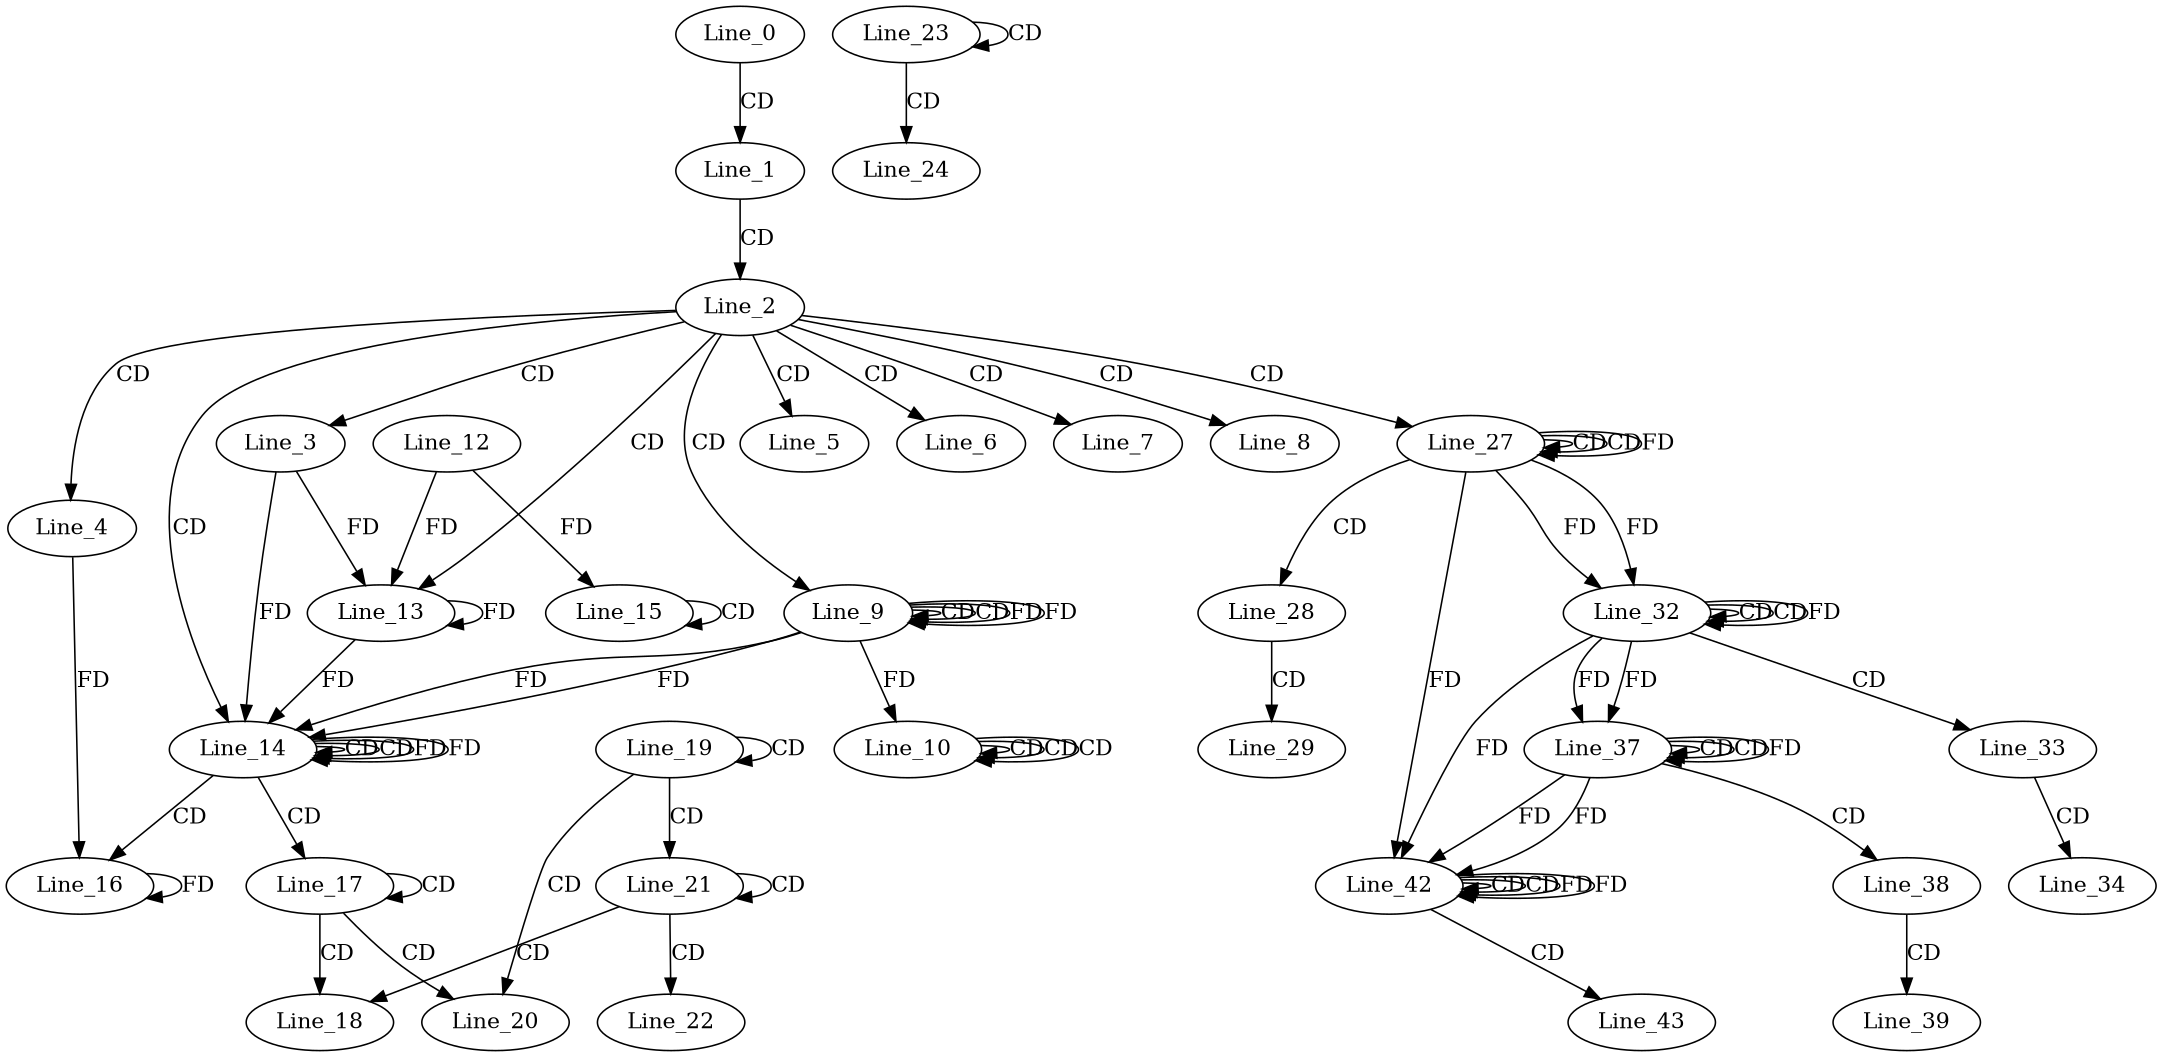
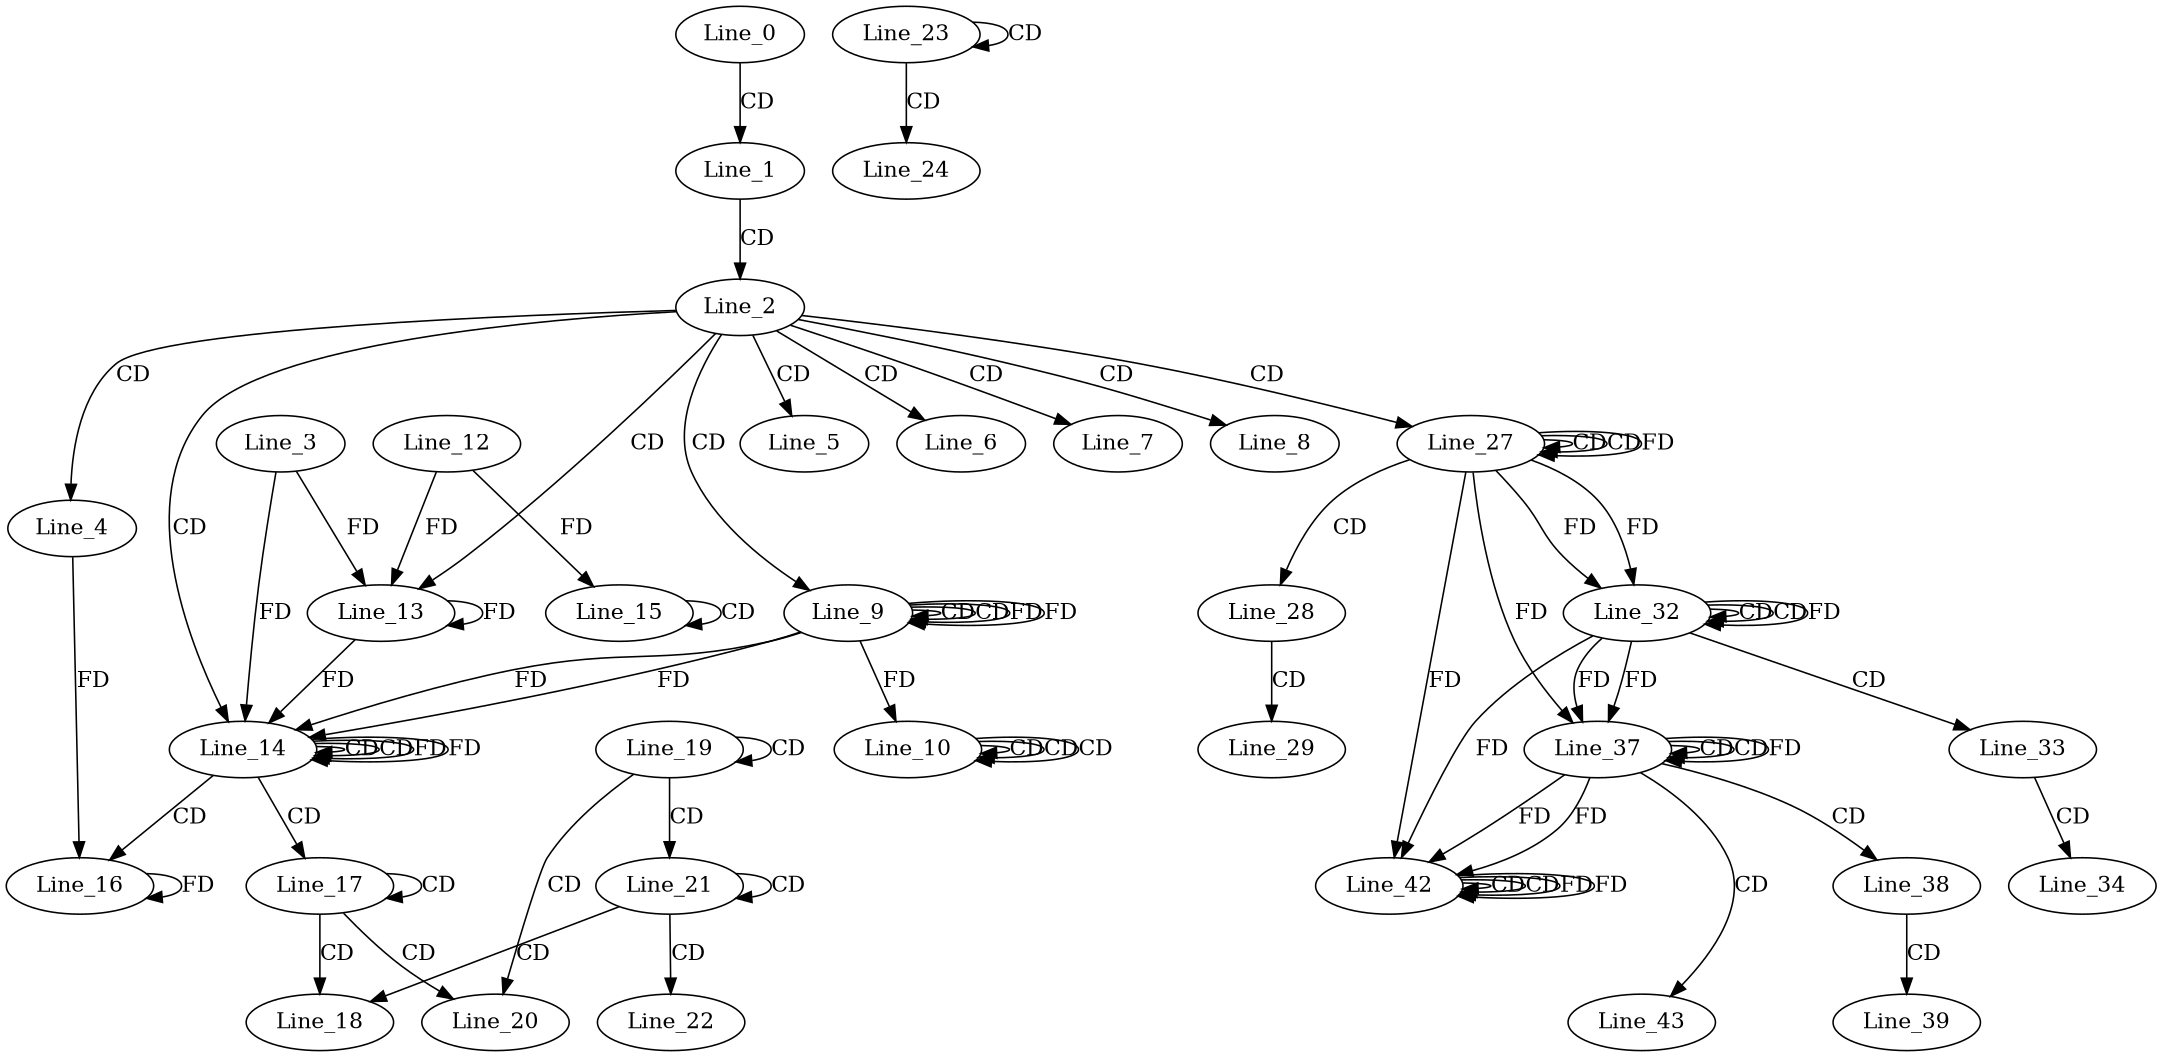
edge "Line_2" -> "Line_3": removed, label "CD"
edge "Line_27" -> "Line_37": added, label "FD"
edge "Line_42" -> "Line_43": now "Line_37" -> "Line_43"
